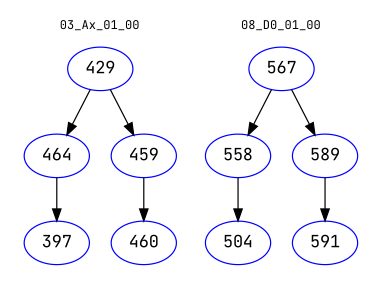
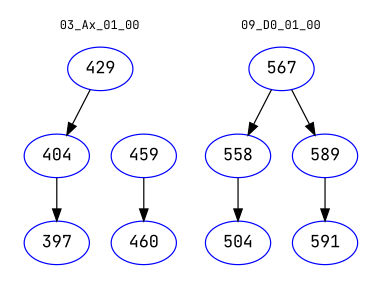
cluster "08_D0_01_00": label "08_D0_01_00" -> "09_D0_01_00"
edge "429" -> "459": removed
node "464": label "464" -> "404"
